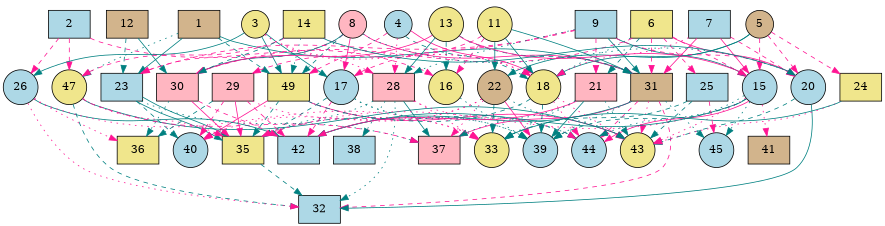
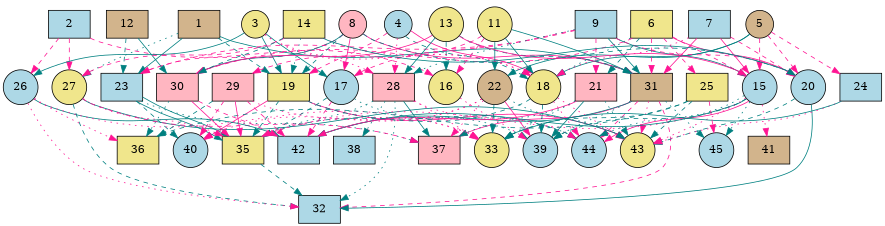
edge "8" -> "20": style dotted -> dashed
node "47": label "47" -> "27"
node "49": label "49" -> "19"
node "25": fillcolor lightblue -> khaki
node "24": fillcolor khaki -> lightblue
edge "16" -> "39": color teal -> deeppink
edge "17" -> "39": removed
edge "25" -> "36": added
